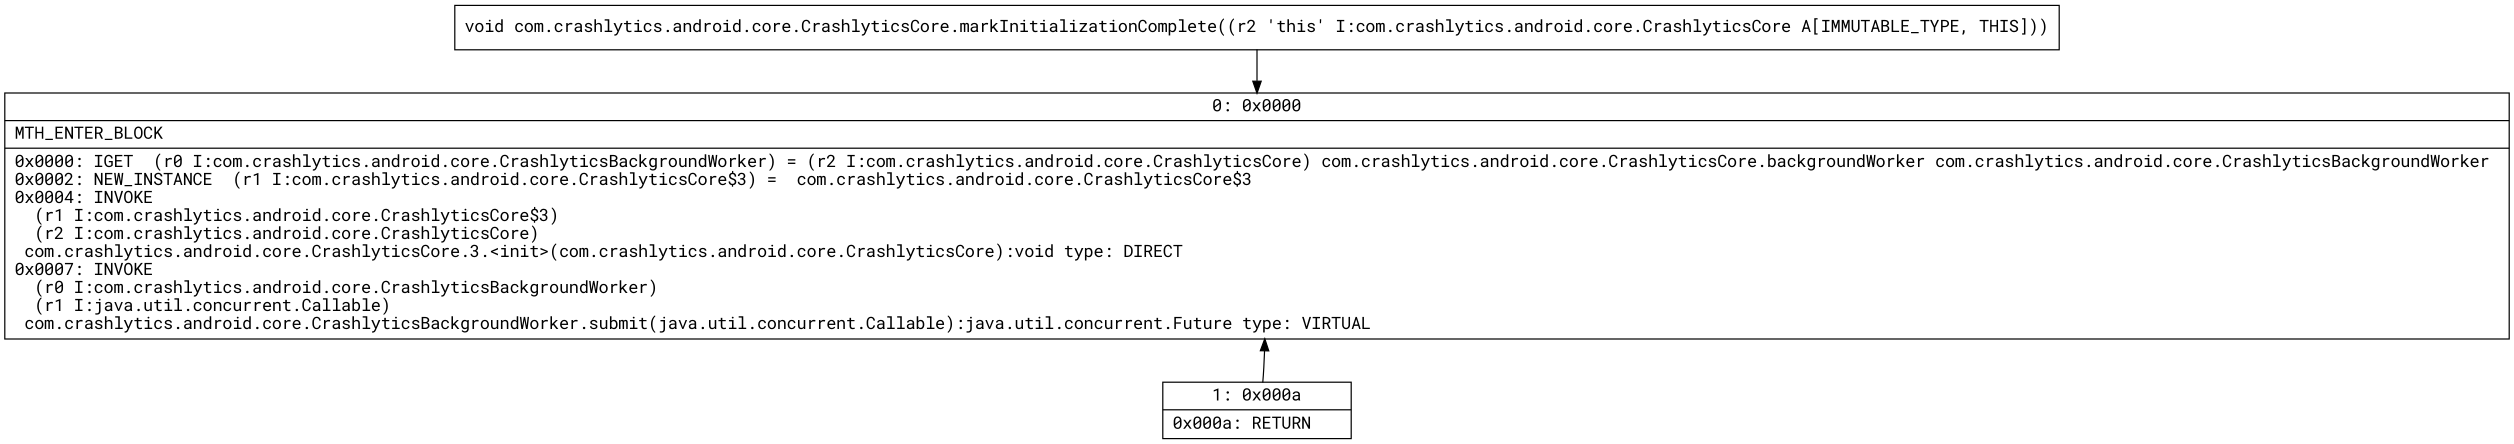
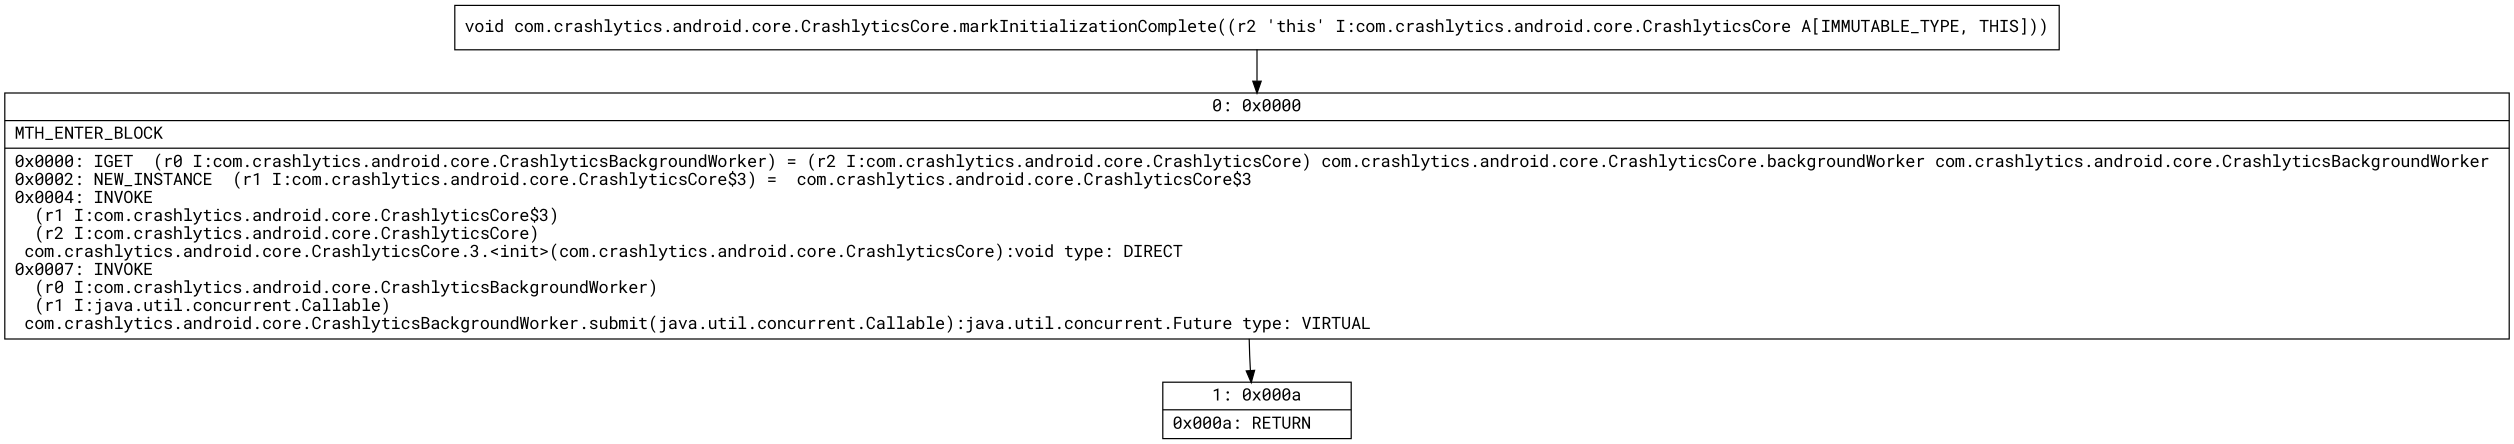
edge "1: 0x000a" -> "0: 0x0000": reversed
